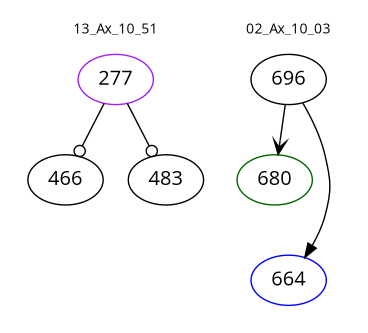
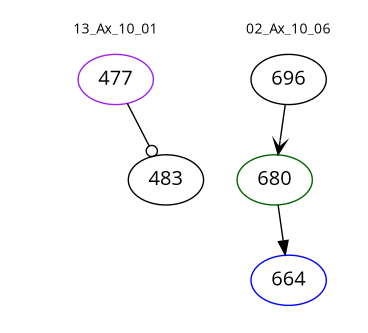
cluster "13_Ax_10_51": label "13_Ax_10_51" -> "13_Ax_10_01"
cluster "02_Ax_10_03": label "02_Ax_10_03" -> "02_Ax_10_06"
node "277": label "277" -> "477"
edge "696" -> "664": now "680" -> "664"
node "466": removed
